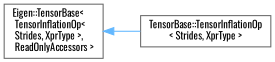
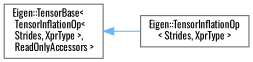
node "TensorBase::TensorInflationOp < Strides, XprType >": label "TensorBase::TensorInflationOp < Strides, XprType >" -> "Eigen::TensorInflationOp < Strides, XprType >"
